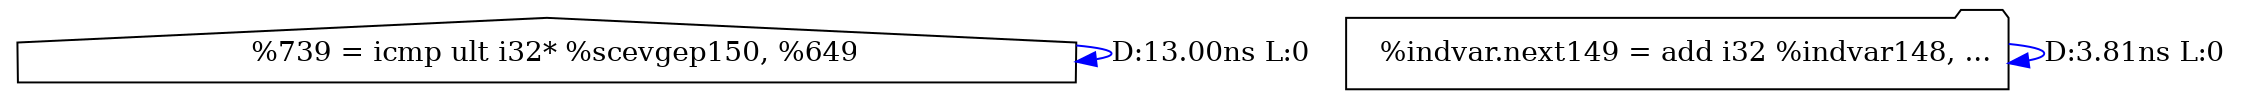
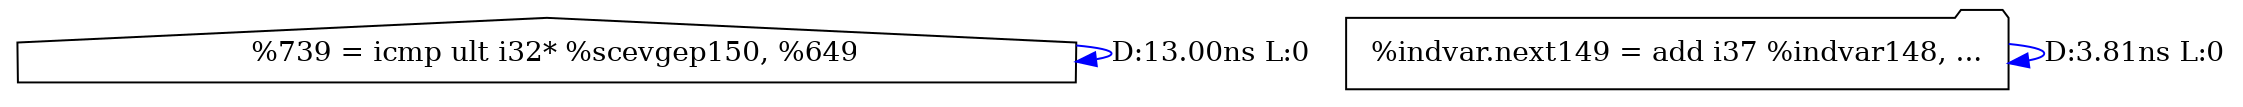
node "%indvar.next149 = add i32 %indvar148, ...": label "%indvar.next149 = add i32 %indvar148, ..." -> "%indvar.next149 = add i37 %indvar148, ..."
